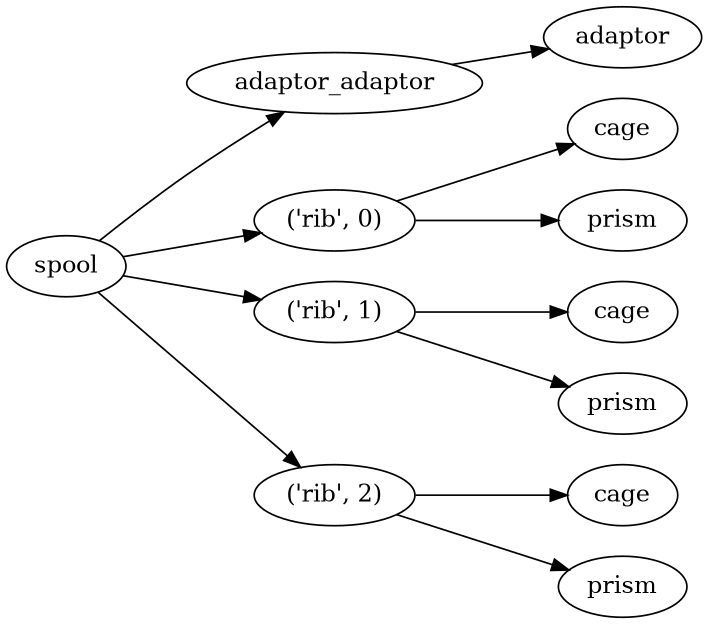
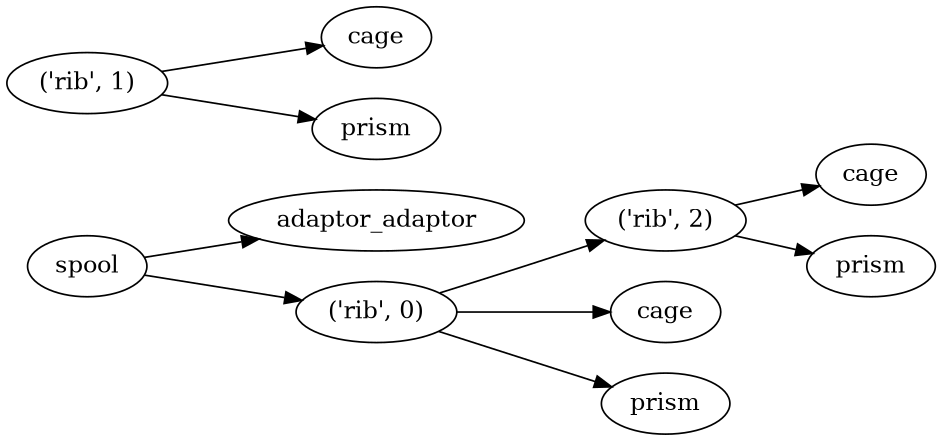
node "adaptor": removed
edge "spool" -> "('rib', 1)": removed
edge "spool" -> "('rib', 2)": now "('rib', 0)" -> "('rib', 2)"
